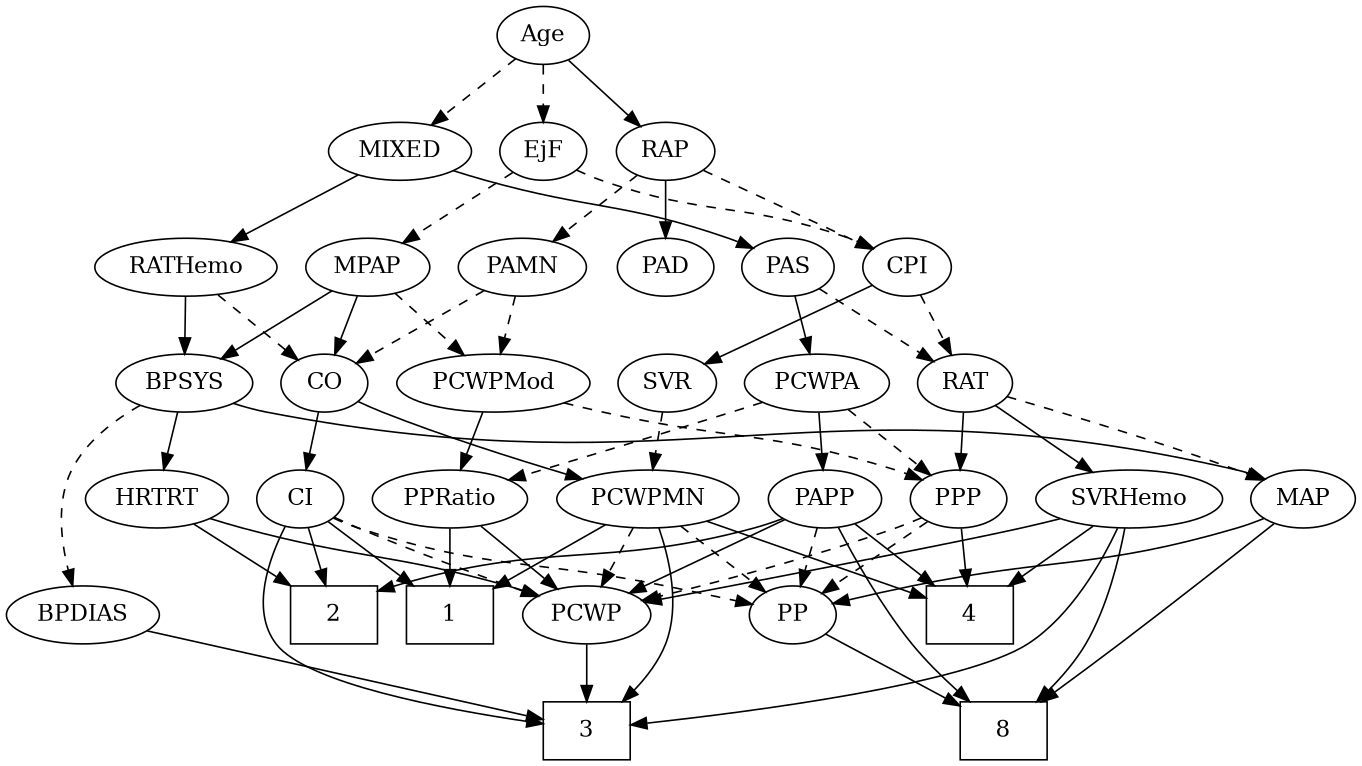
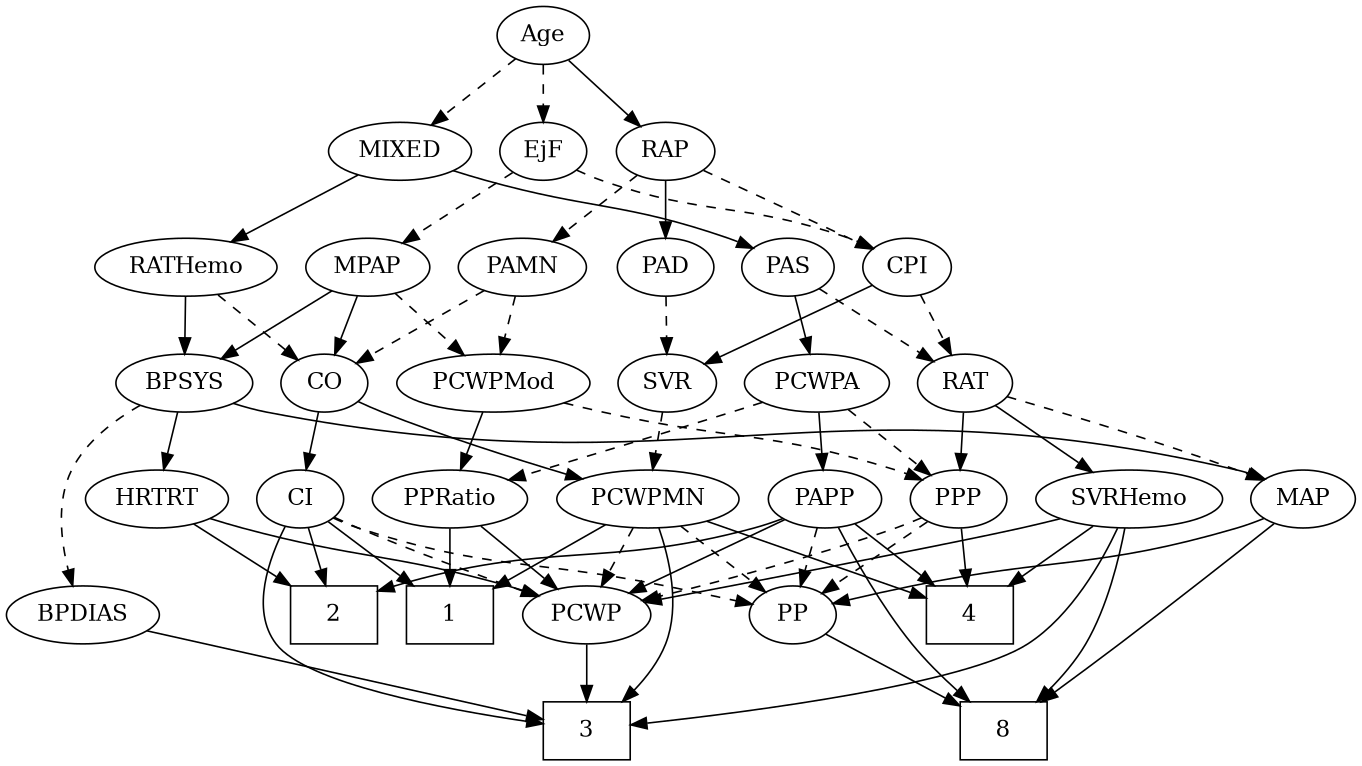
edge "PAD" -> "SVR": added
